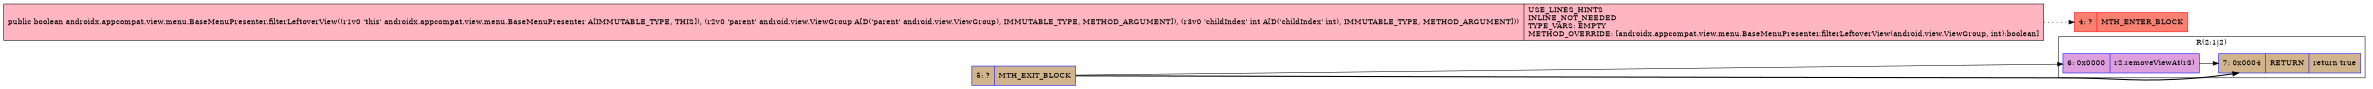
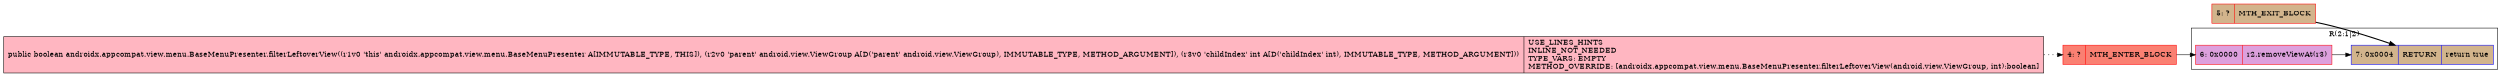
node "6: 0x0000": color blue -> red
edge "5: ?" -> "6: 0x0000": now "4: ?" -> "6: 0x0000"
node "5: ?": color blue -> red
